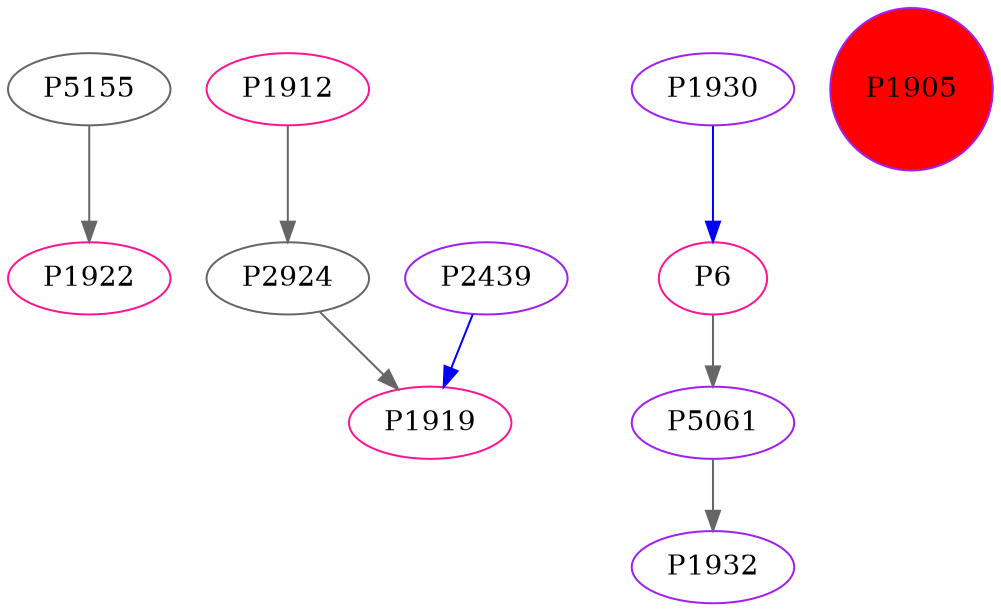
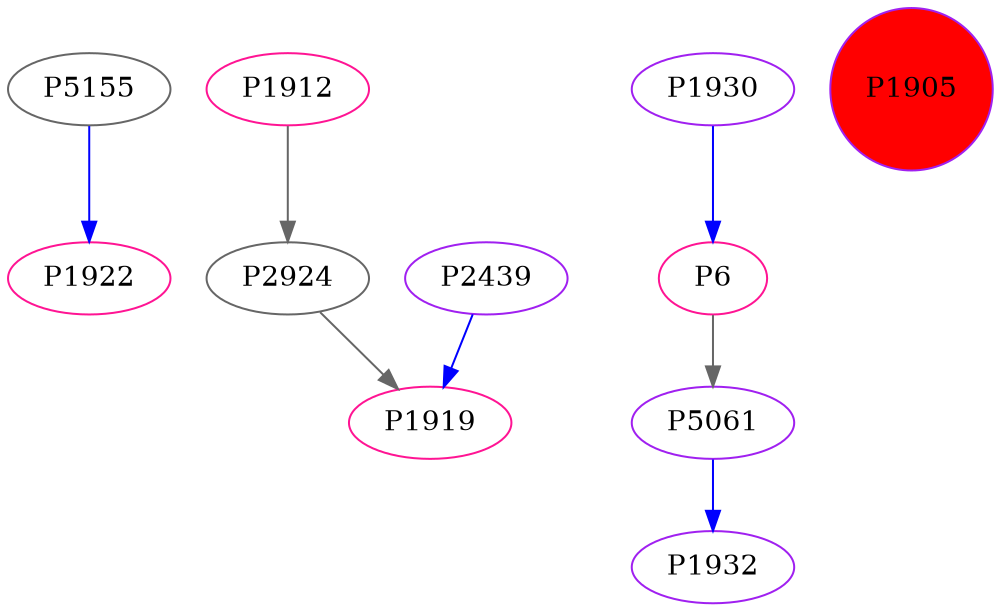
edge "P5155" -> "P1922": color gray40 -> blue
edge "P5061" -> "P1932": color gray40 -> blue
